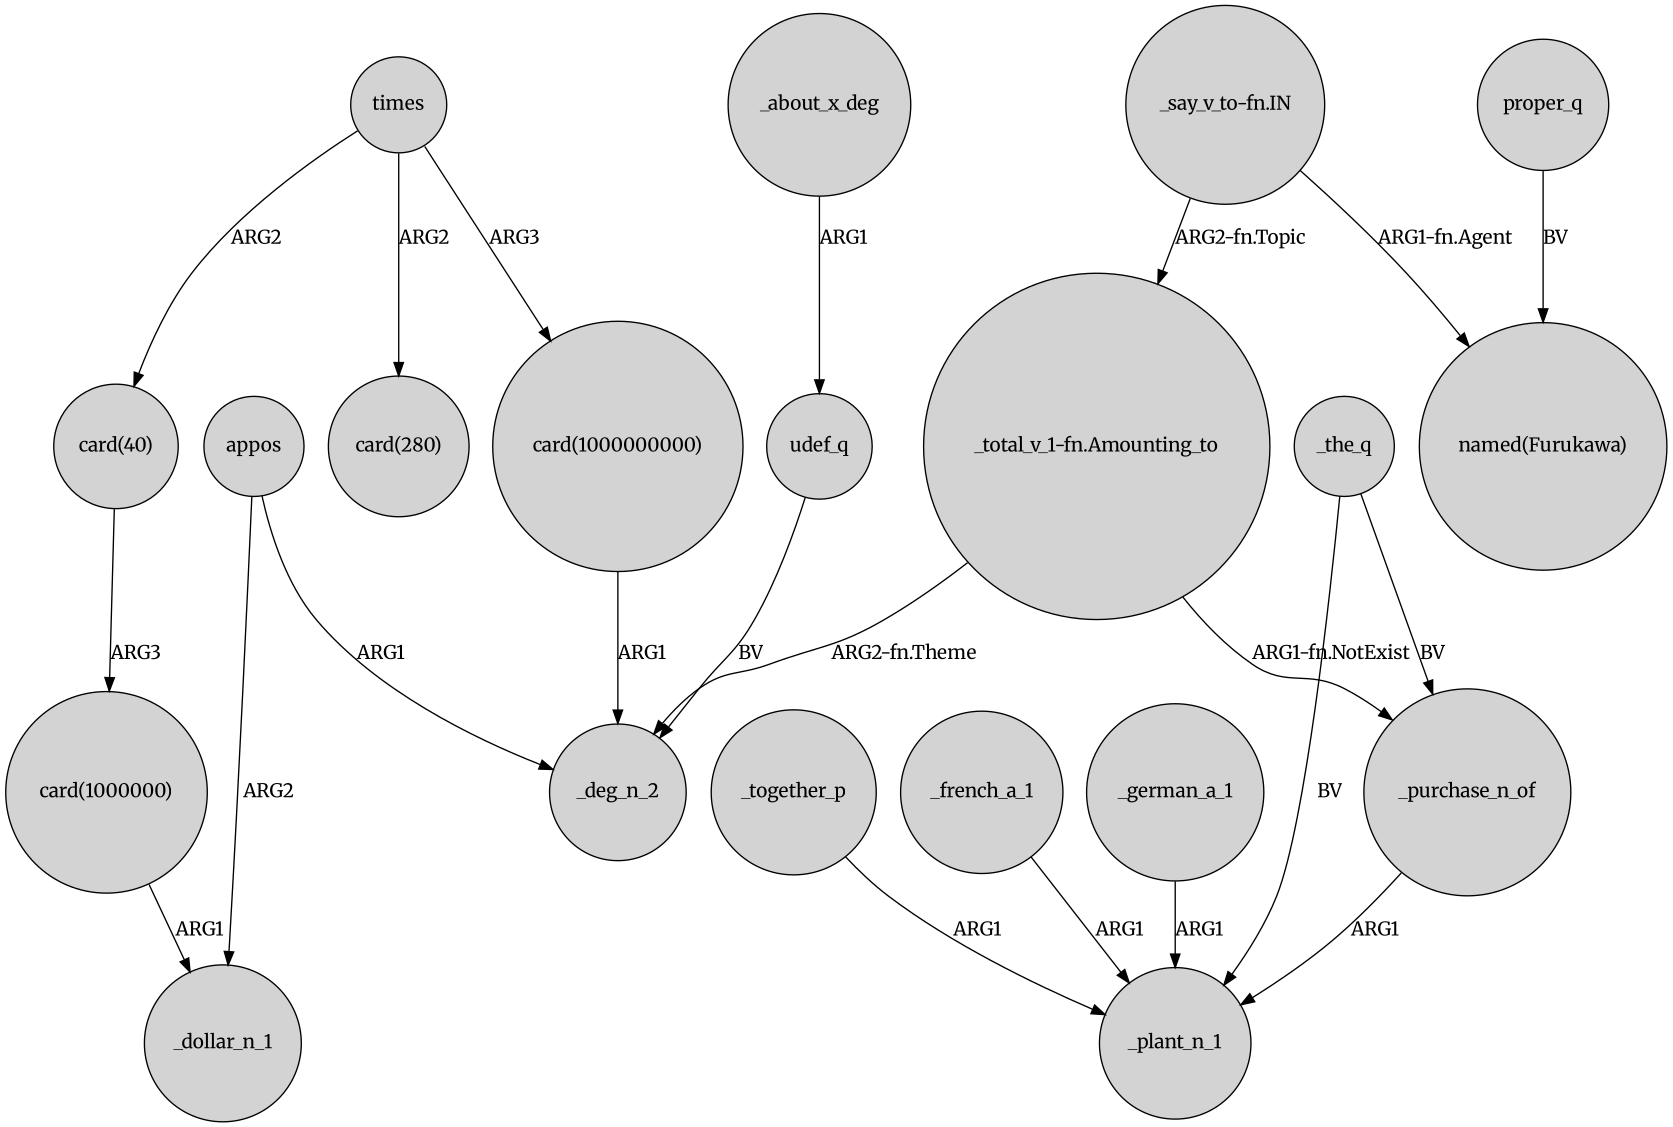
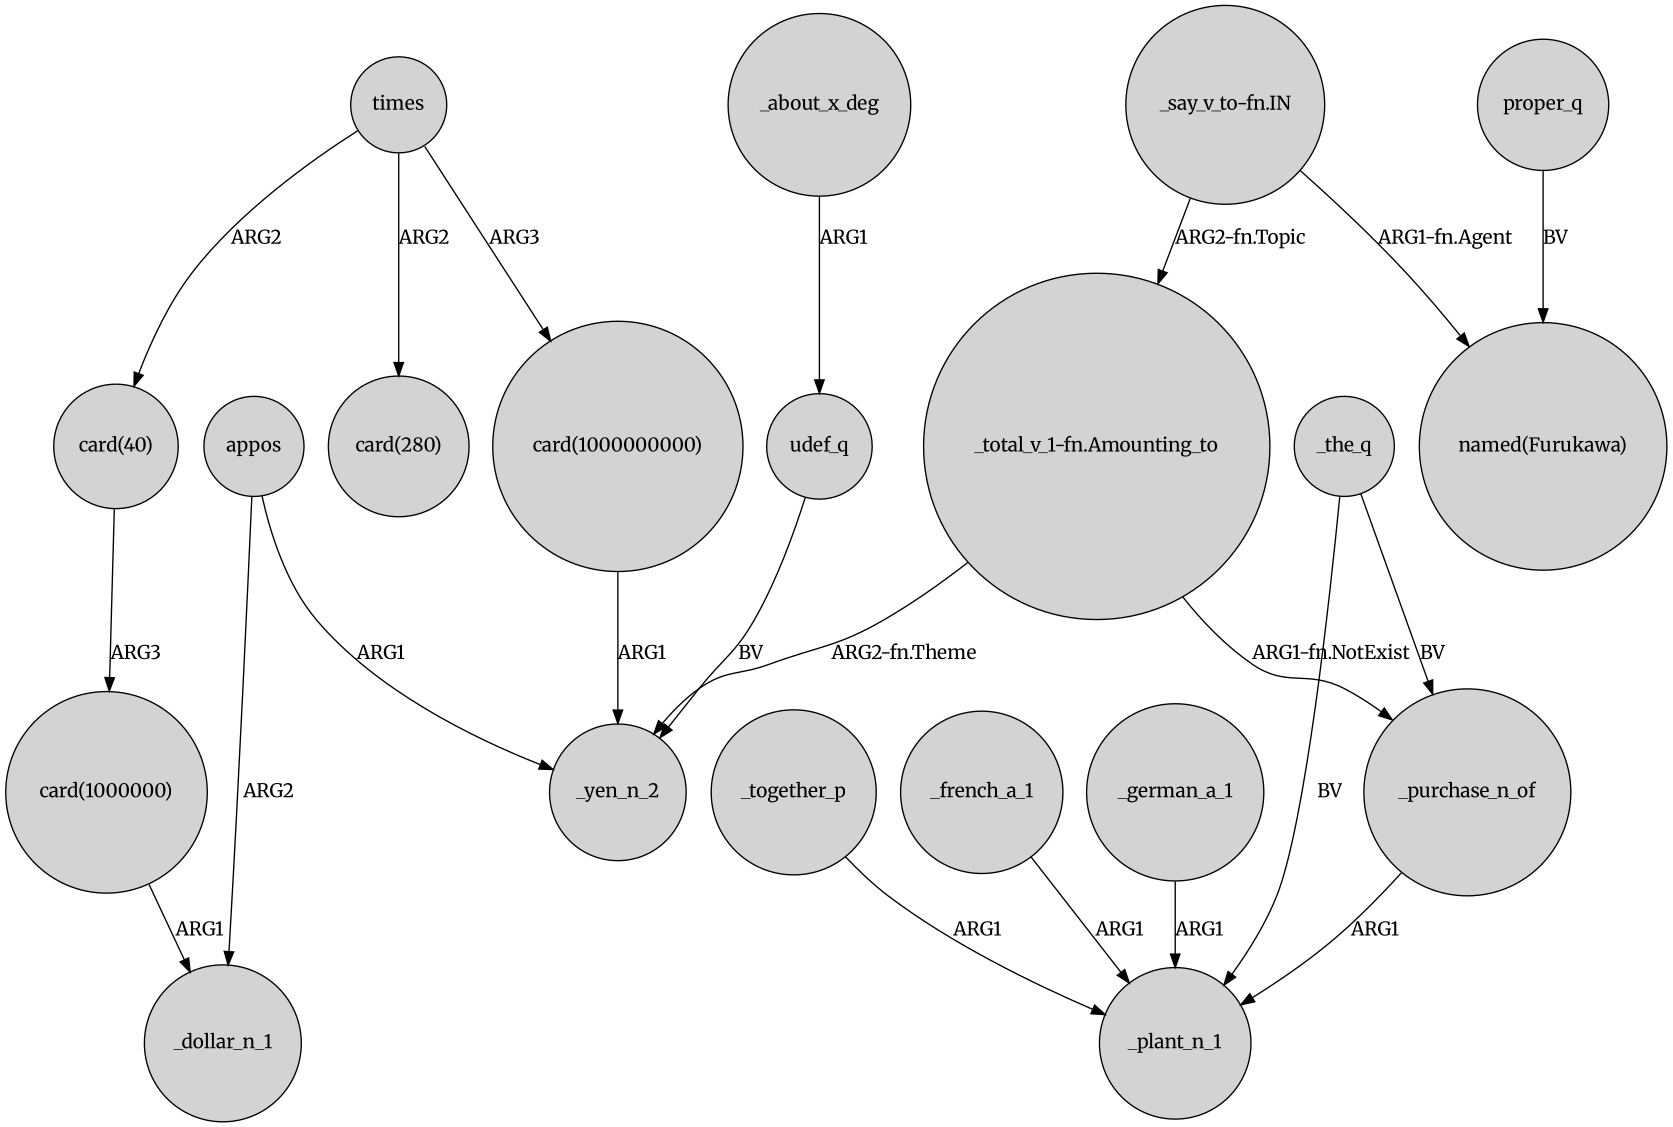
node "_deg_n_2": label "_deg_n_2" -> "_yen_n_2"
